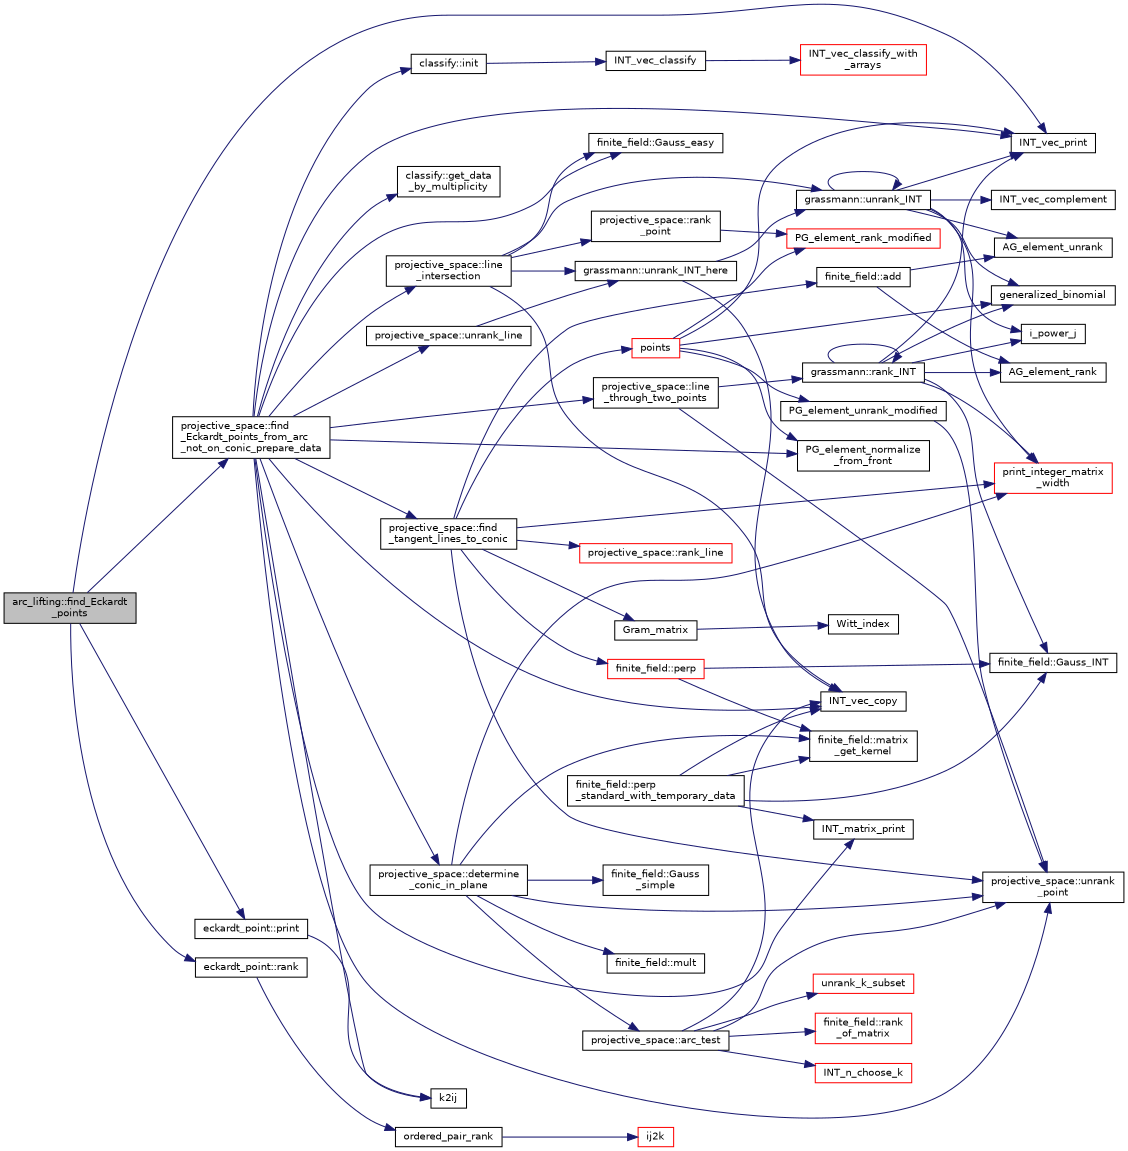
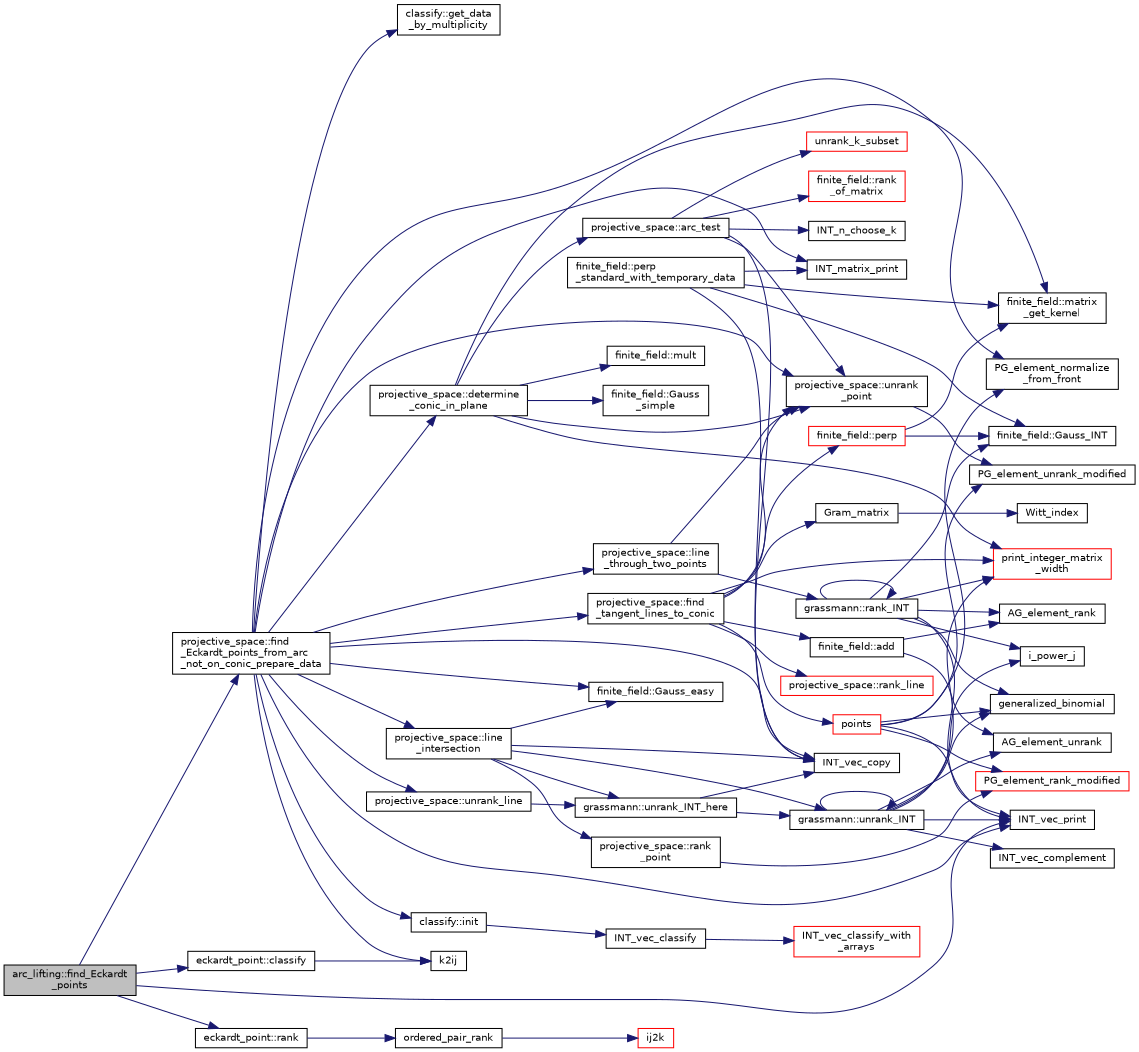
edge "PG_element_unrank_modified" -> "projective_space::unrank _point": reversed
node "eckardt_point::print": label "eckardt_point::print" -> "eckardt_point::classify"
node "INT_n_choose_k": color red -> black
